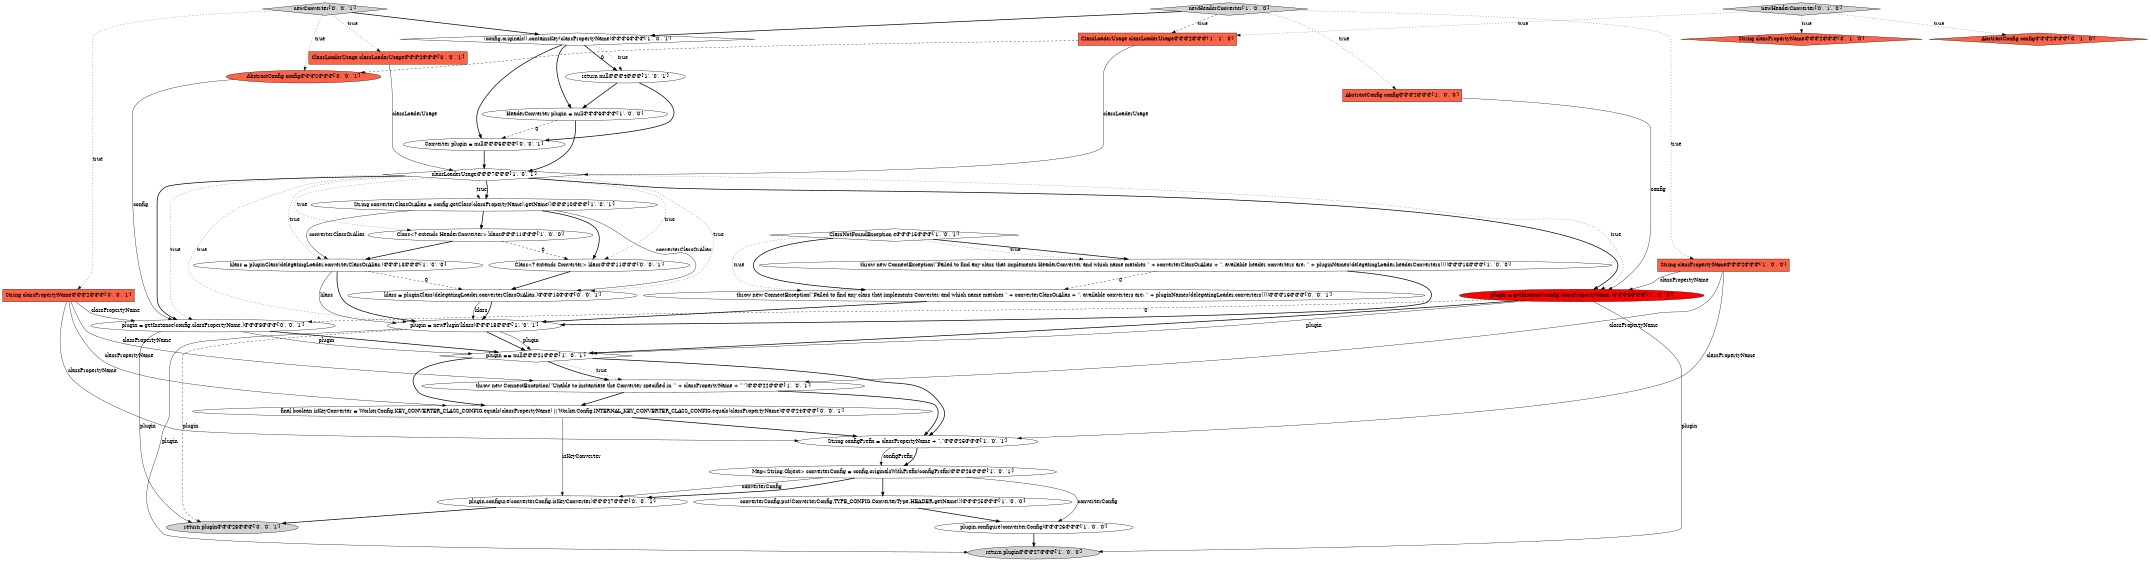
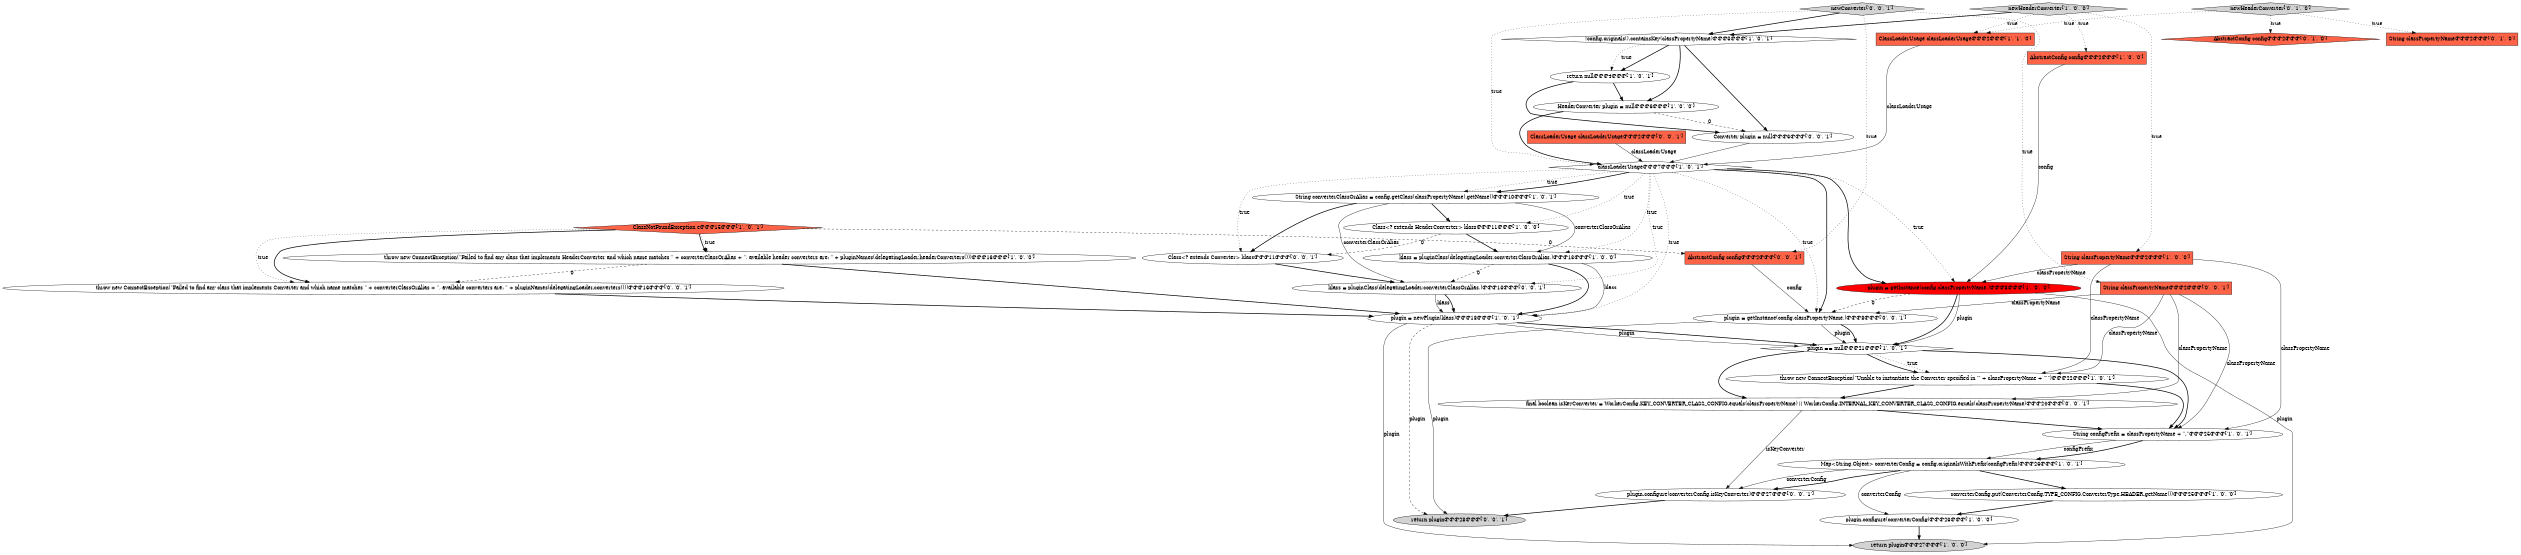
edge "newHeaderConverter['1', '0', '0']" -> "ClassLoaderUsage classLoaderUsage@@@2@@@['1', '1', '0']": style dashed -> dotted
edge "newConverter['0', '0', '1']" -> "ClassLoaderUsage classLoaderUsage@@@2@@@['0', '0', '1']": now "newConverter['0', '0', '1']" -> "classLoaderUsage@@@7@@@['1', '0', '1']"
node "String classPropertyName@@@2@@@['0', '1', '0']": shape diamond -> box
edge "ClassLoaderUsage classLoaderUsage@@@2@@@['1', '1', '0']" -> "AbstractConfig config@@@2@@@['0', '0', '1']": now "ClassNotFoundException e@@@15@@@['1', '0', '1']" -> "AbstractConfig config@@@2@@@['0', '0', '1']"
node "AbstractConfig config@@@2@@@['0', '0', '1']": shape ellipse -> box
edge "Converter plugin = null@@@6@@@['0', '0', '1']" -> "classLoaderUsage@@@7@@@['1', '0', '1']": style bold -> solid
node "ClassNotFoundException e@@@15@@@['1', '0', '1']": fillcolor white -> tomato
